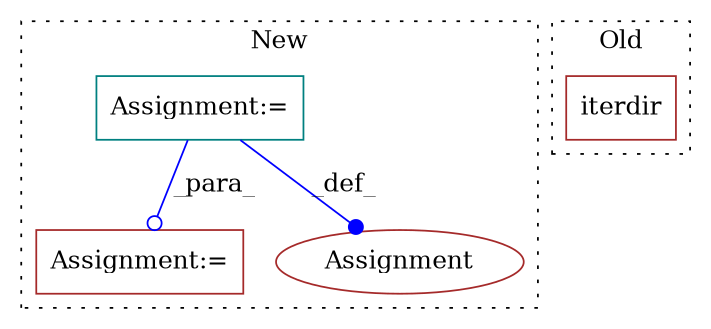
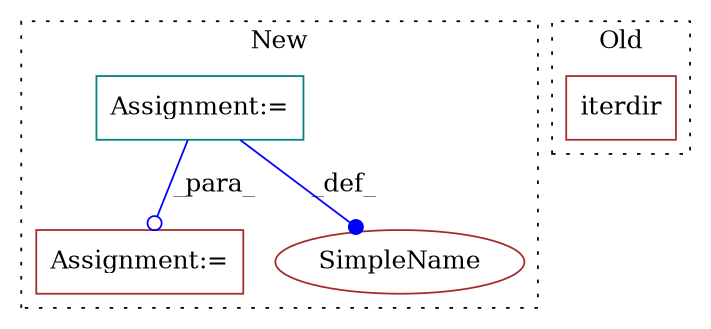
node "Assignment": label "Assignment" -> "SimpleName"
